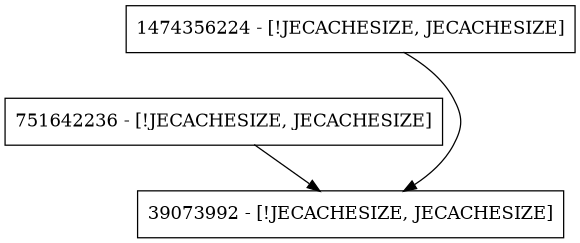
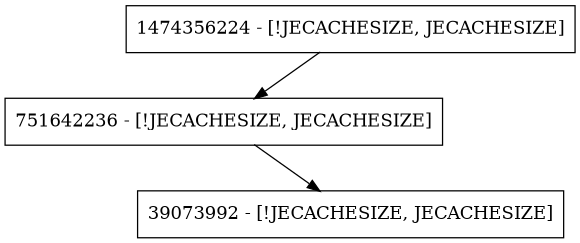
edge "1474356224 - [!JECACHESIZE, JECACHESIZE]" -> "39073992 - [!JECACHESIZE, JECACHESIZE]": now "1474356224 - [!JECACHESIZE, JECACHESIZE]" -> "751642236 - [!JECACHESIZE, JECACHESIZE]"
